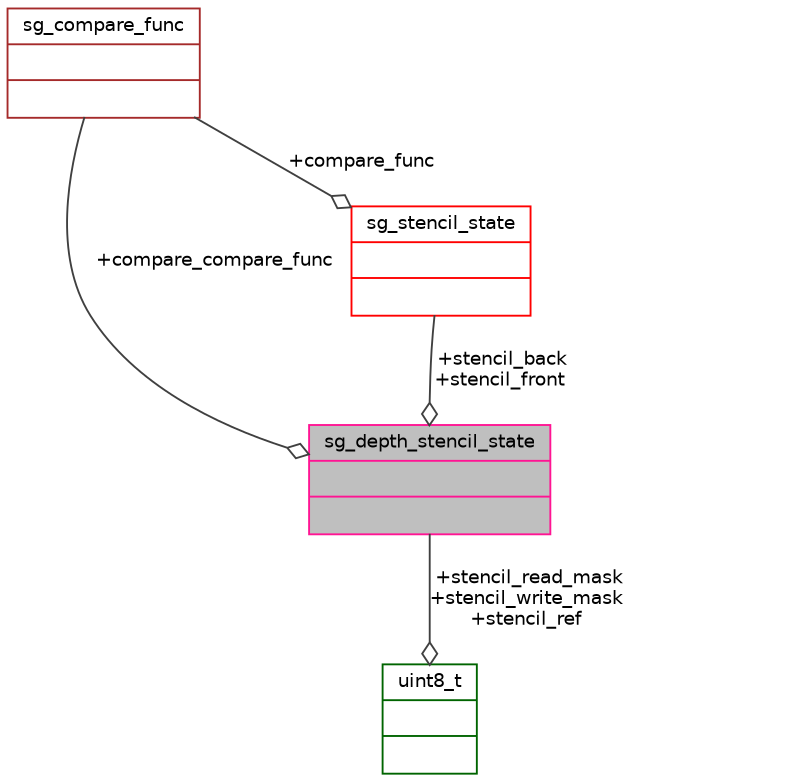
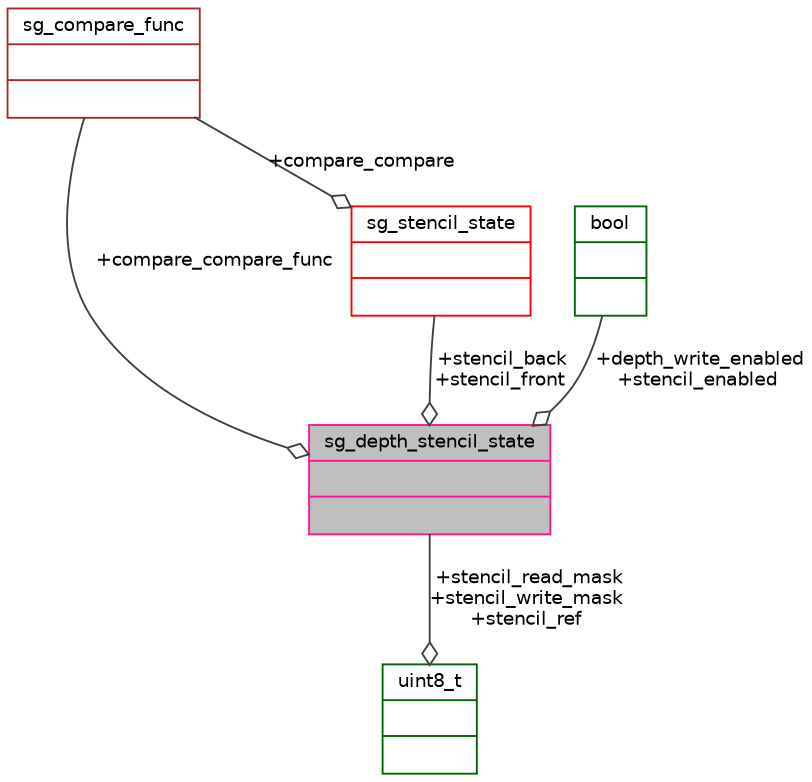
edge "sg_compare_func" -> "sg_stencil_state": label " +compare_func" -> " +compare_compare"
node "bool": added
